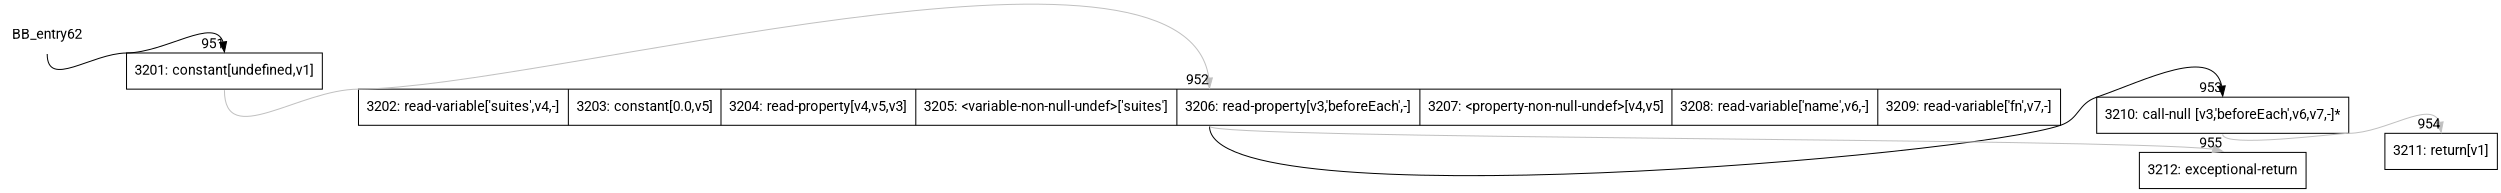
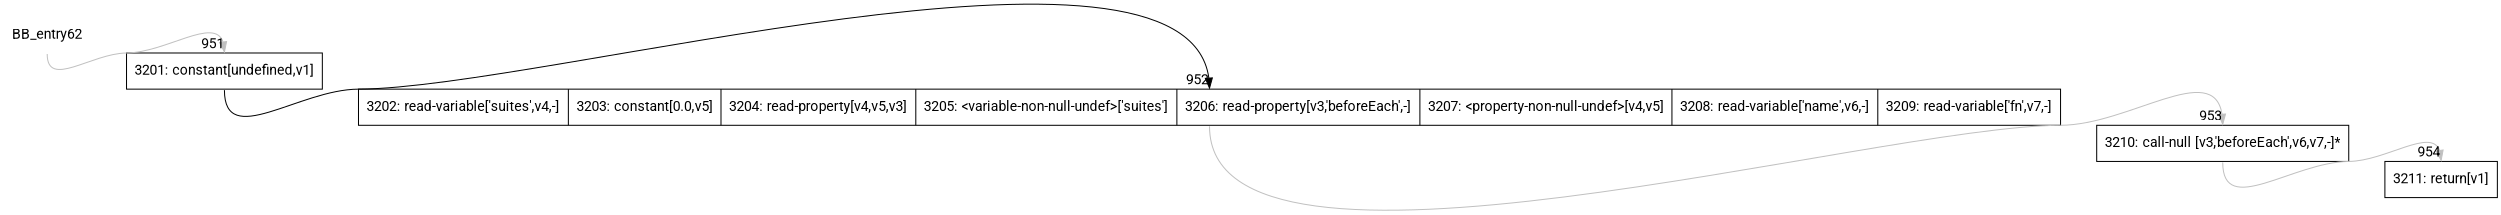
edge "3201: constant[undefined,v1]" -> "3202: read-variable['suites',v4,-]": color gray -> black
edge "BB_entry62" -> "3201: constant[undefined,v1]": color black -> gray
edge "3202: read-variable['suites',v4,-]" -> "3210: call-null [v3,'beforeEach',v6,v7,-]*": color black -> gray
node "3212: exceptional-return": removed
